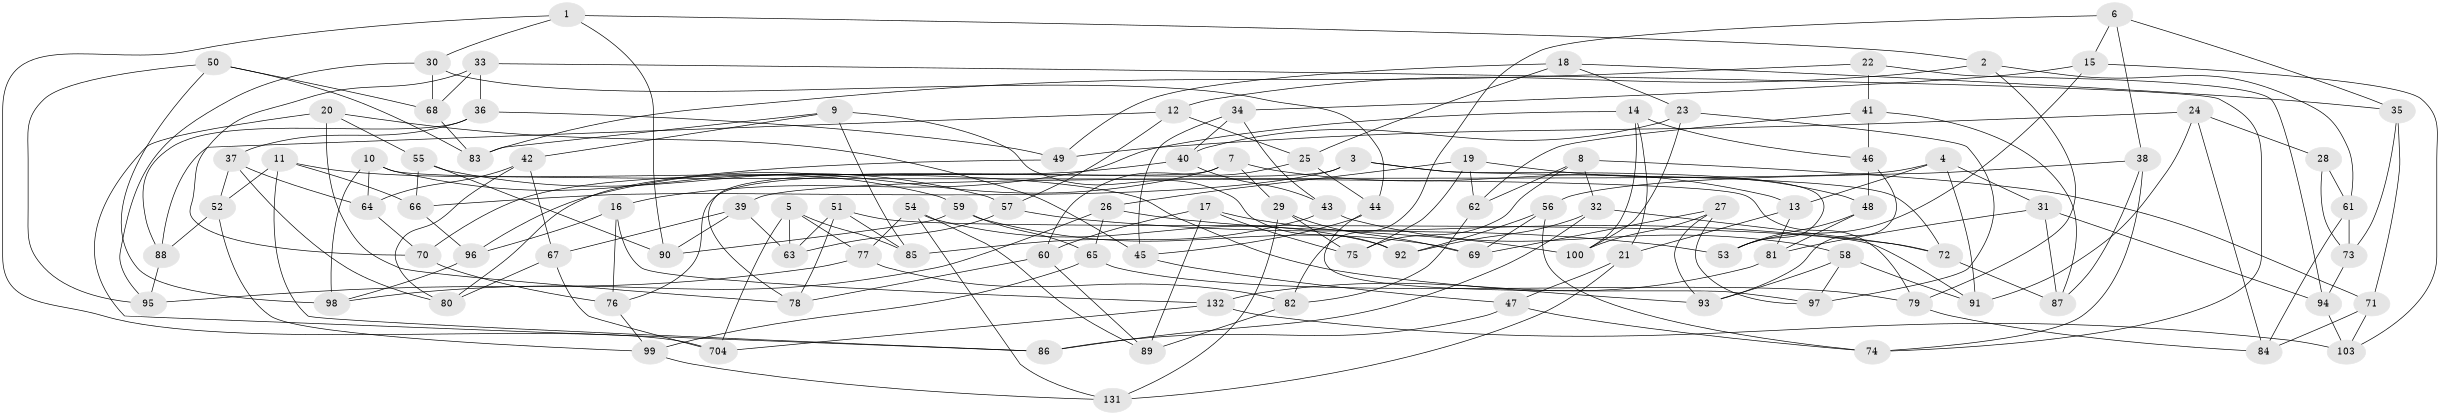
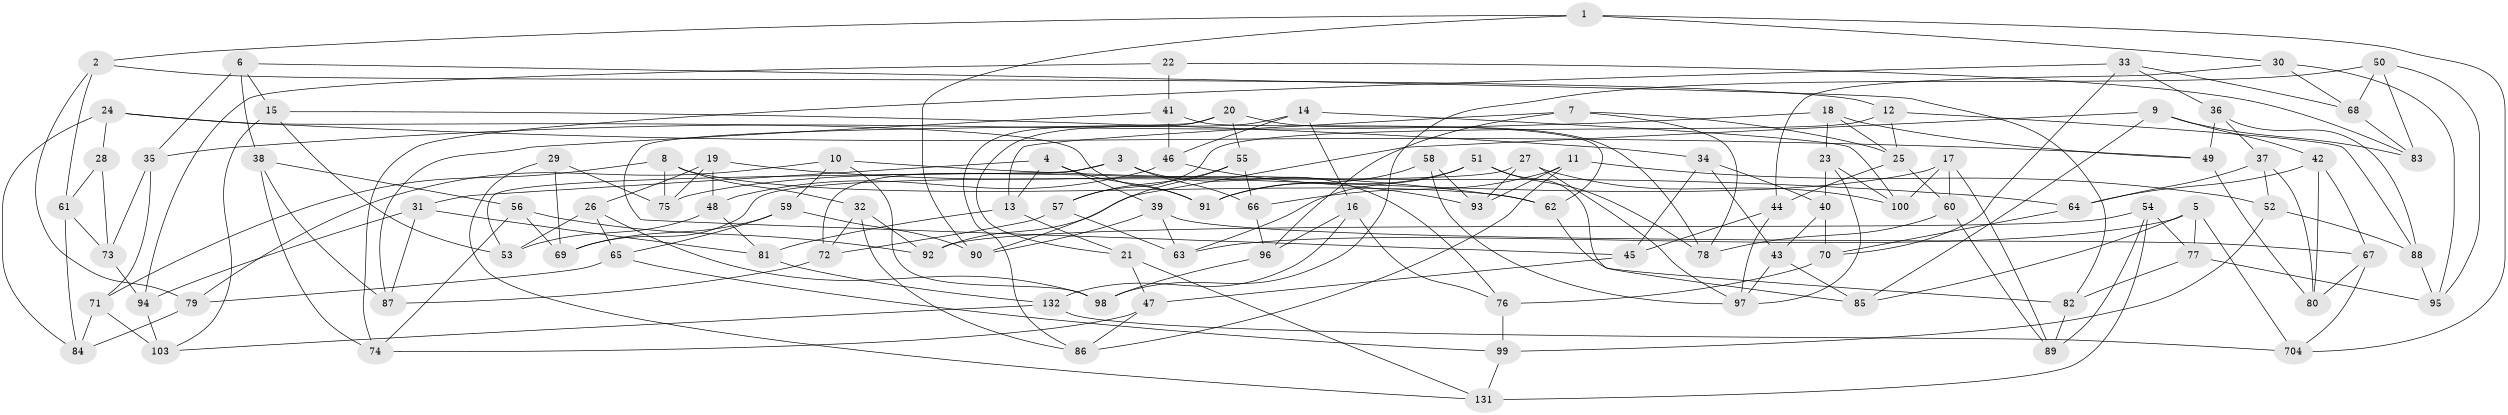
edge "7" -- "29": now "7" -- "25"
edge "43" -- "58": now "43" -- "97"
